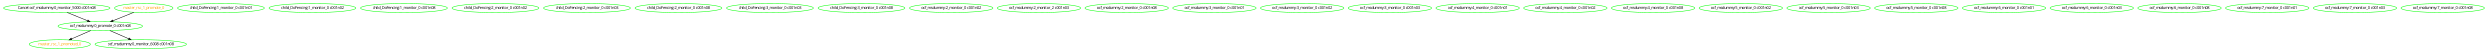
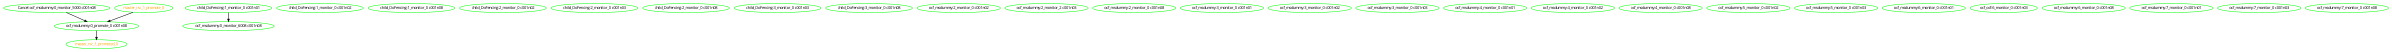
node "ocf_msdummy:5_monitor_0 c001n08": removed
node "ocf_msdummy:6_monitor_0 c001n03": label "ocf_msdummy:6_monitor_0 c001n03" -> "ocf_ocf:6_monitor_0 c001n03"
edge "ocf_msdummy:0_promote_0 c001n08" -> "ocf_msdummy:0_monitor_6008 c001n08": now "child_DoFencing:1_monitor_0 c001n01" -> "ocf_msdummy:0_monitor_6008 c001n08"
